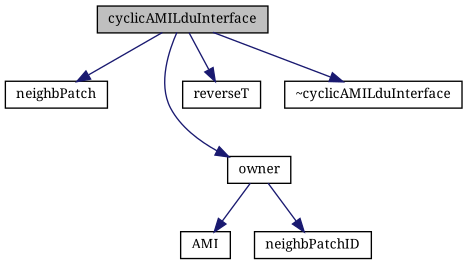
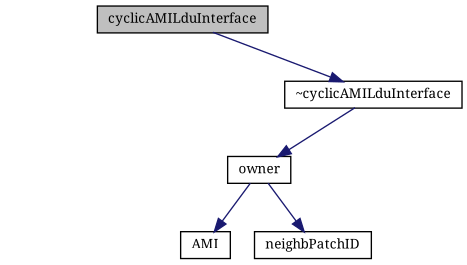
node "neighbPatch": removed
node "reverseT": removed
edge "cyclicAMILduInterface" -> "owner": now "~cyclicAMILduInterface" -> "owner"
